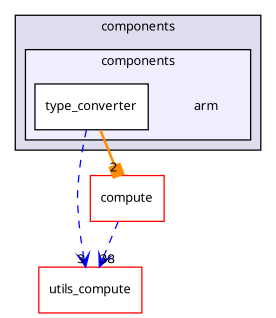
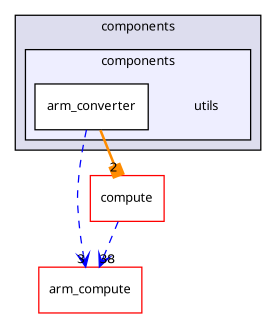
node "type_converter": label "type_converter" -> "arm_converter"
node "arm": label "arm" -> "utils"
node "utils_compute": label "utils_compute" -> "arm_compute"
